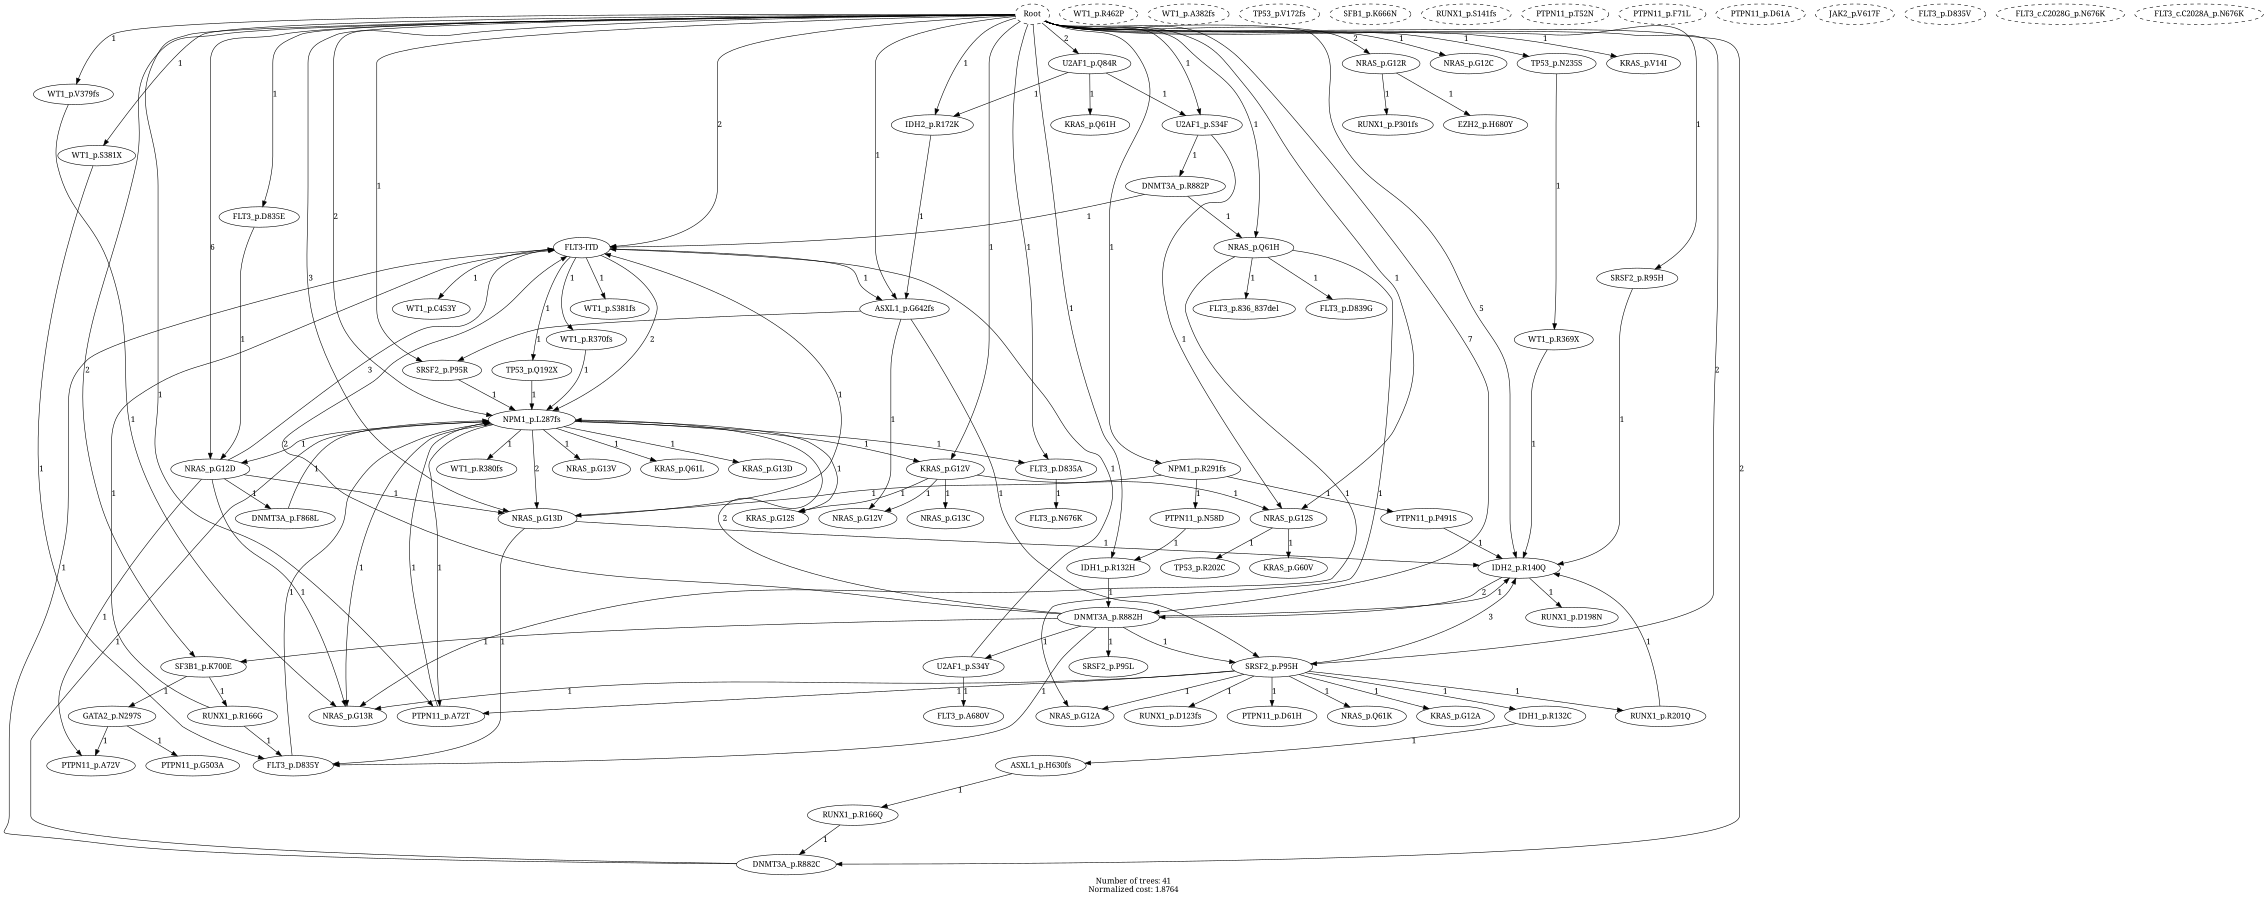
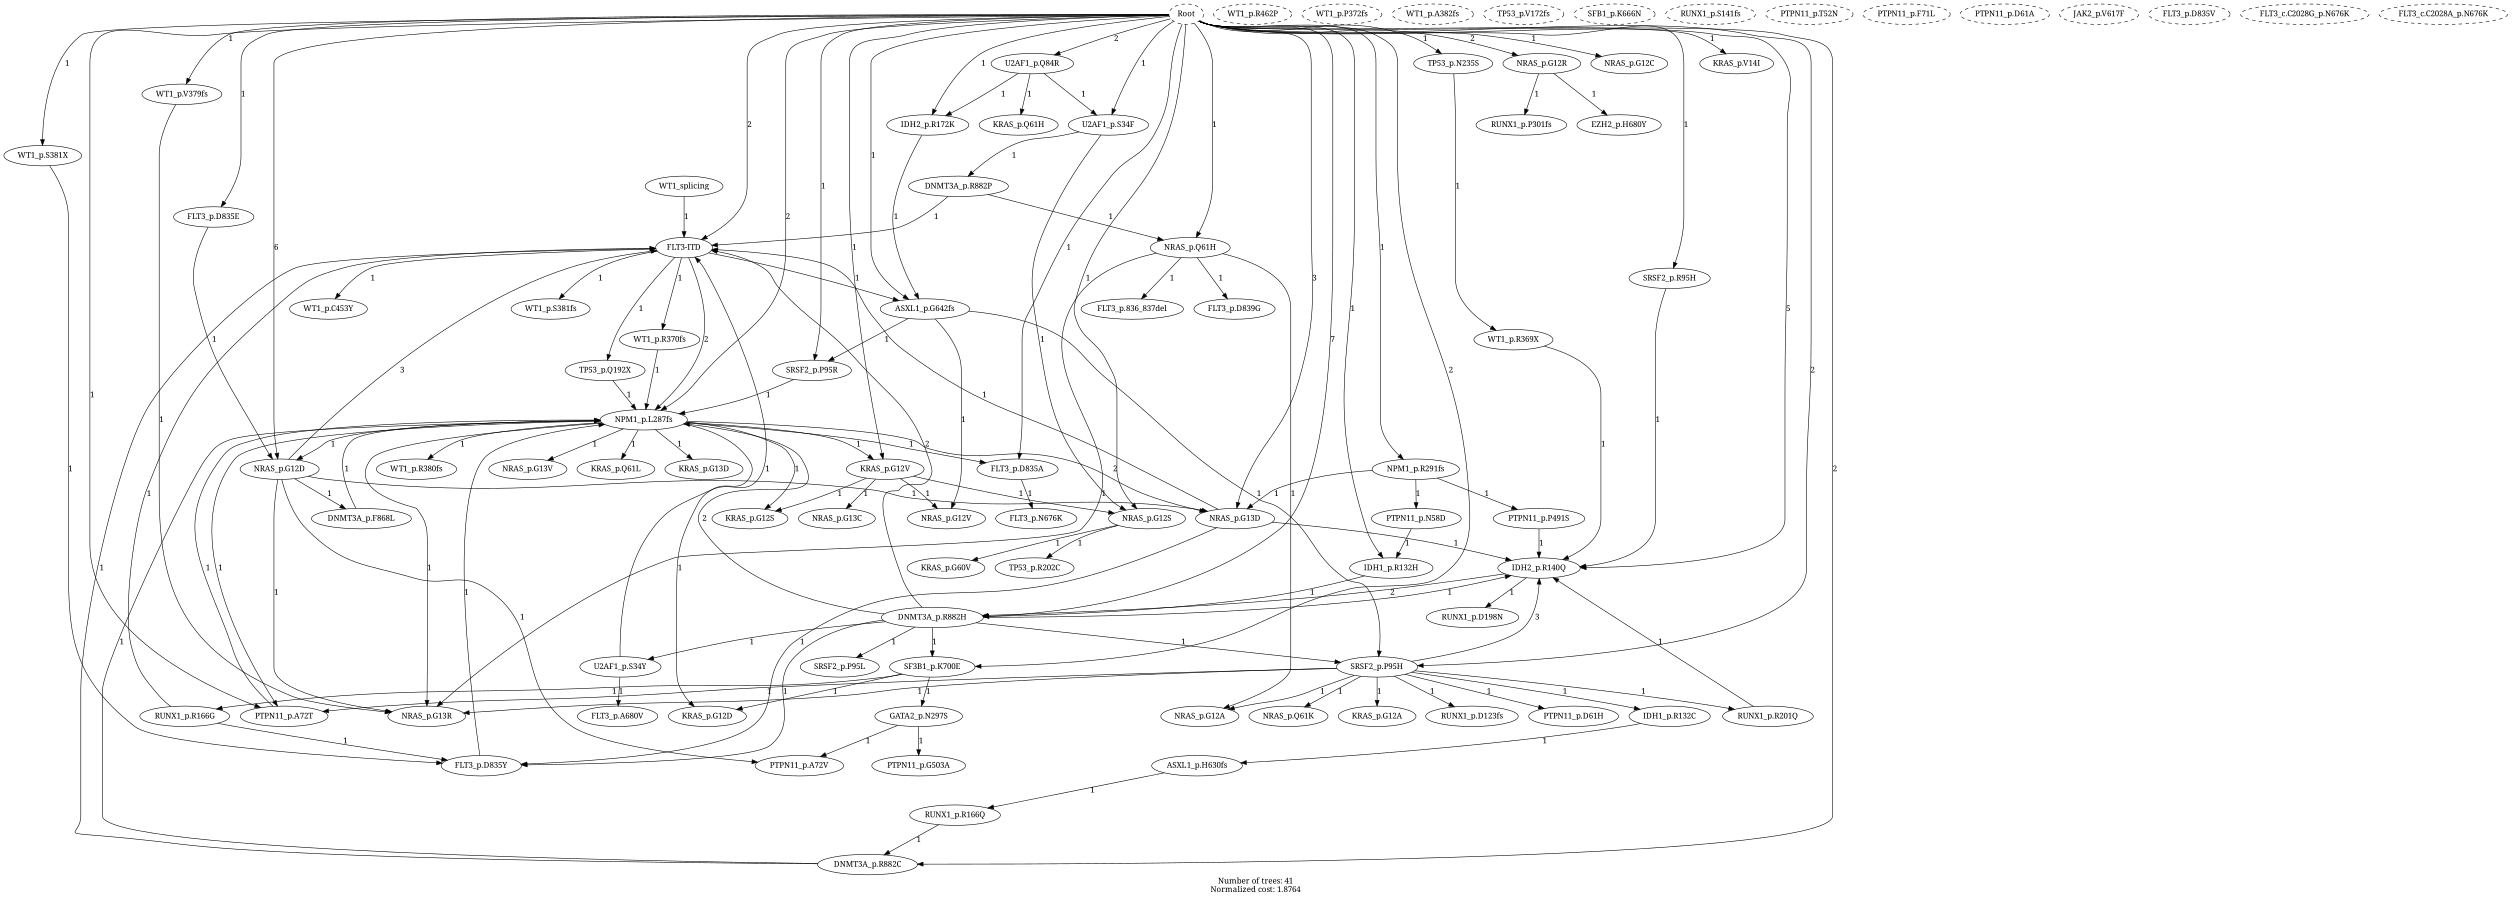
node "WT1_p.P372fs": added
node "WT1_splicing": added
node "KRAS_p.G12D": added
